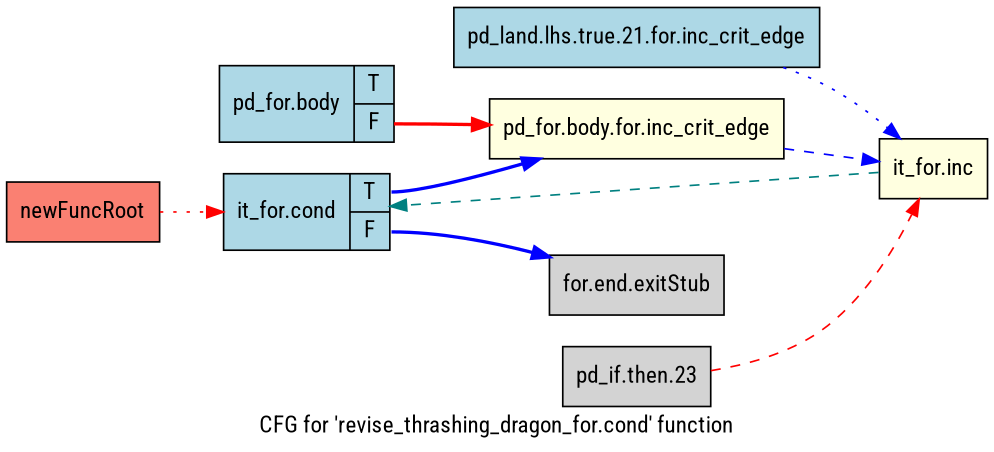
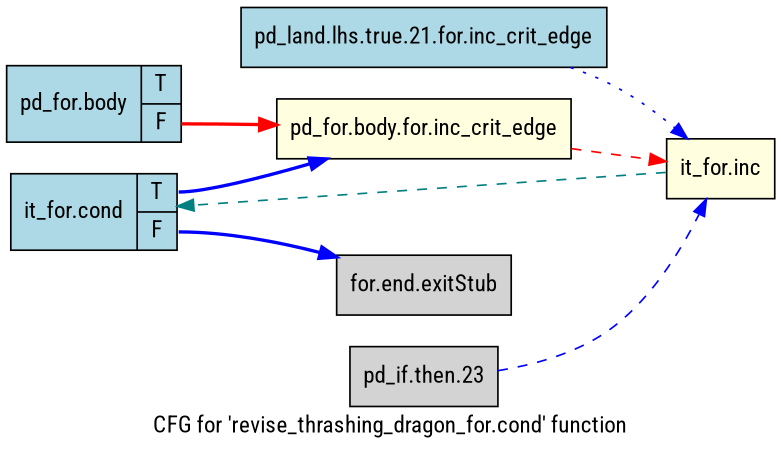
edge "pd_for.body.for.inc_crit_edge" -> "it_for.inc": color blue -> red
node "newFuncRoot": removed
edge "pd_if.then.23" -> "it_for.inc": color red -> blue
